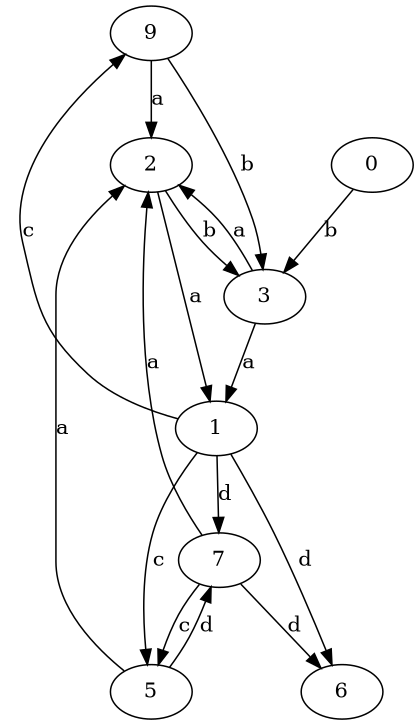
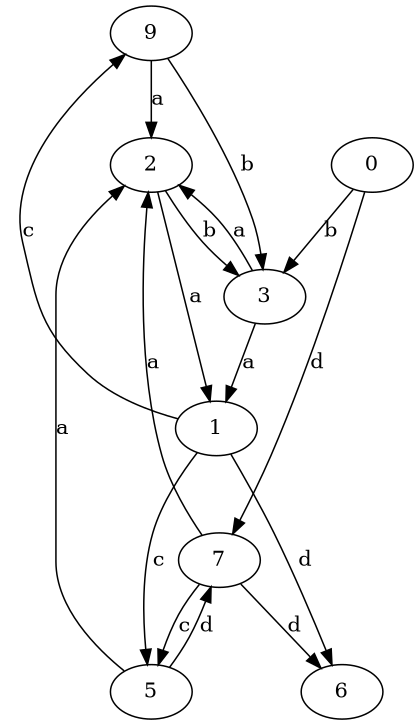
edge "1" -> "7": now "0" -> "7"
